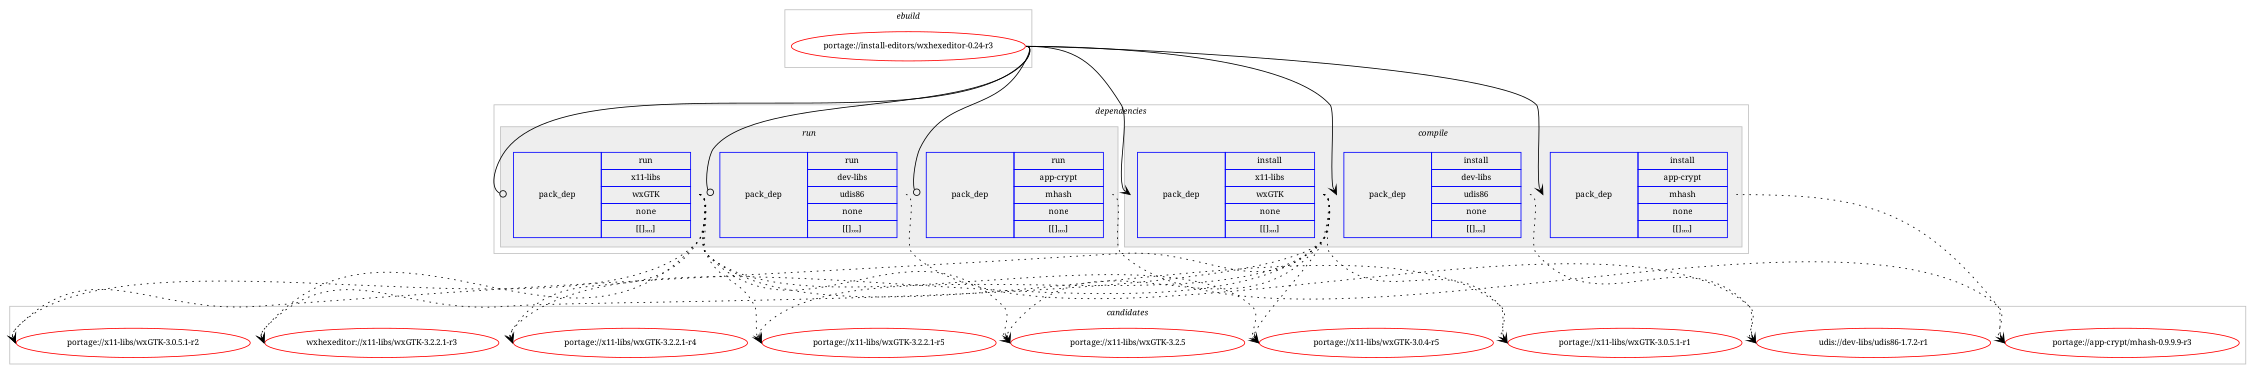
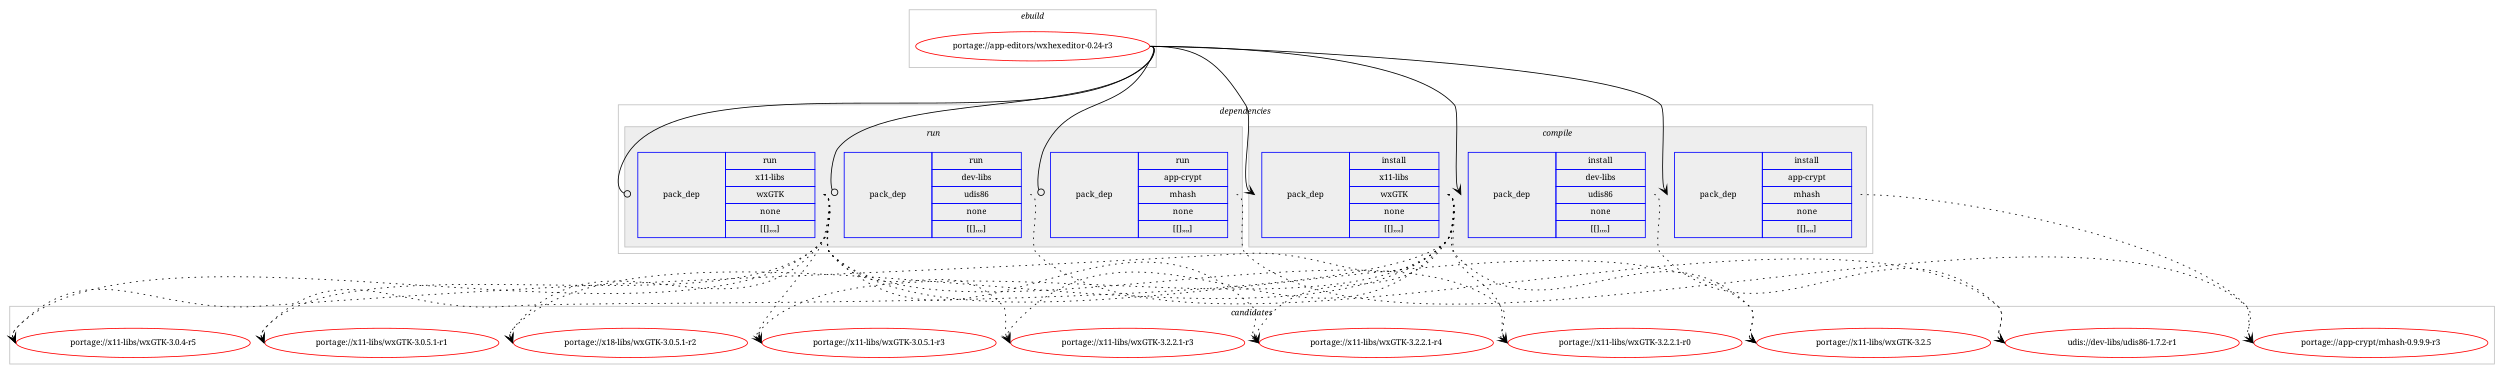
node "portage://install-editors/wxhexeditor-0.24-r3": label "portage://install-editors/wxhexeditor-0.24-r3" -> "portage://app-editors/wxhexeditor-0.24-r3"
node "portage://x11-libs/wxGTK-3.0.5.1-r2": label "portage://x11-libs/wxGTK-3.0.5.1-r2" -> "portage://x18-libs/wxGTK-3.0.5.1-r2"
node "wxhexeditor://x11-libs/wxGTK-3.2.2.1-r3": label "wxhexeditor://x11-libs/wxGTK-3.2.2.1-r3" -> "portage://x11-libs/wxGTK-3.2.2.1-r3"
node "portage://x11-libs/wxGTK-3.0.5.1-r3": added
node "portage://x11-libs/wxGTK-3.2.2.1-r5": label "portage://x11-libs/wxGTK-3.2.2.1-r5" -> "portage://x11-libs/wxGTK-3.2.2.1-r0"
